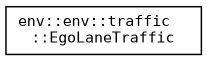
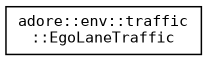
node "env::env::traffic ::EgoLaneTraffic": label "env::env::traffic ::EgoLaneTraffic" -> "adore::env::traffic ::EgoLaneTraffic"
